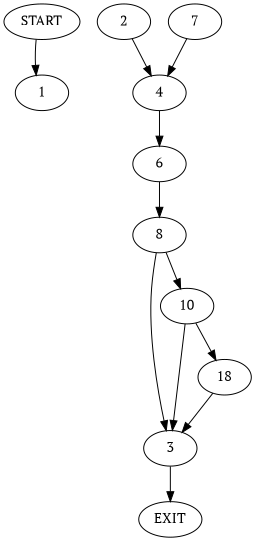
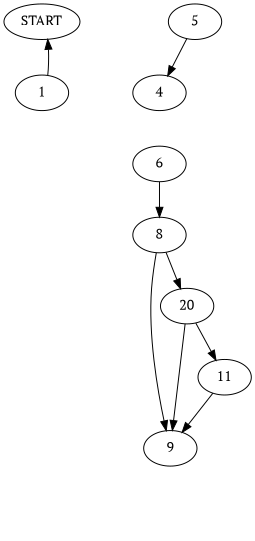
node "2": removed
node "7": label "7" -> "5"
edge "START" -> "1": reversed
edge "4" -> "6": removed
node "10": label "10" -> "20"
node "18": label "18" -> "11"
node "3": label "3" -> "9"
node "EXIT": removed
